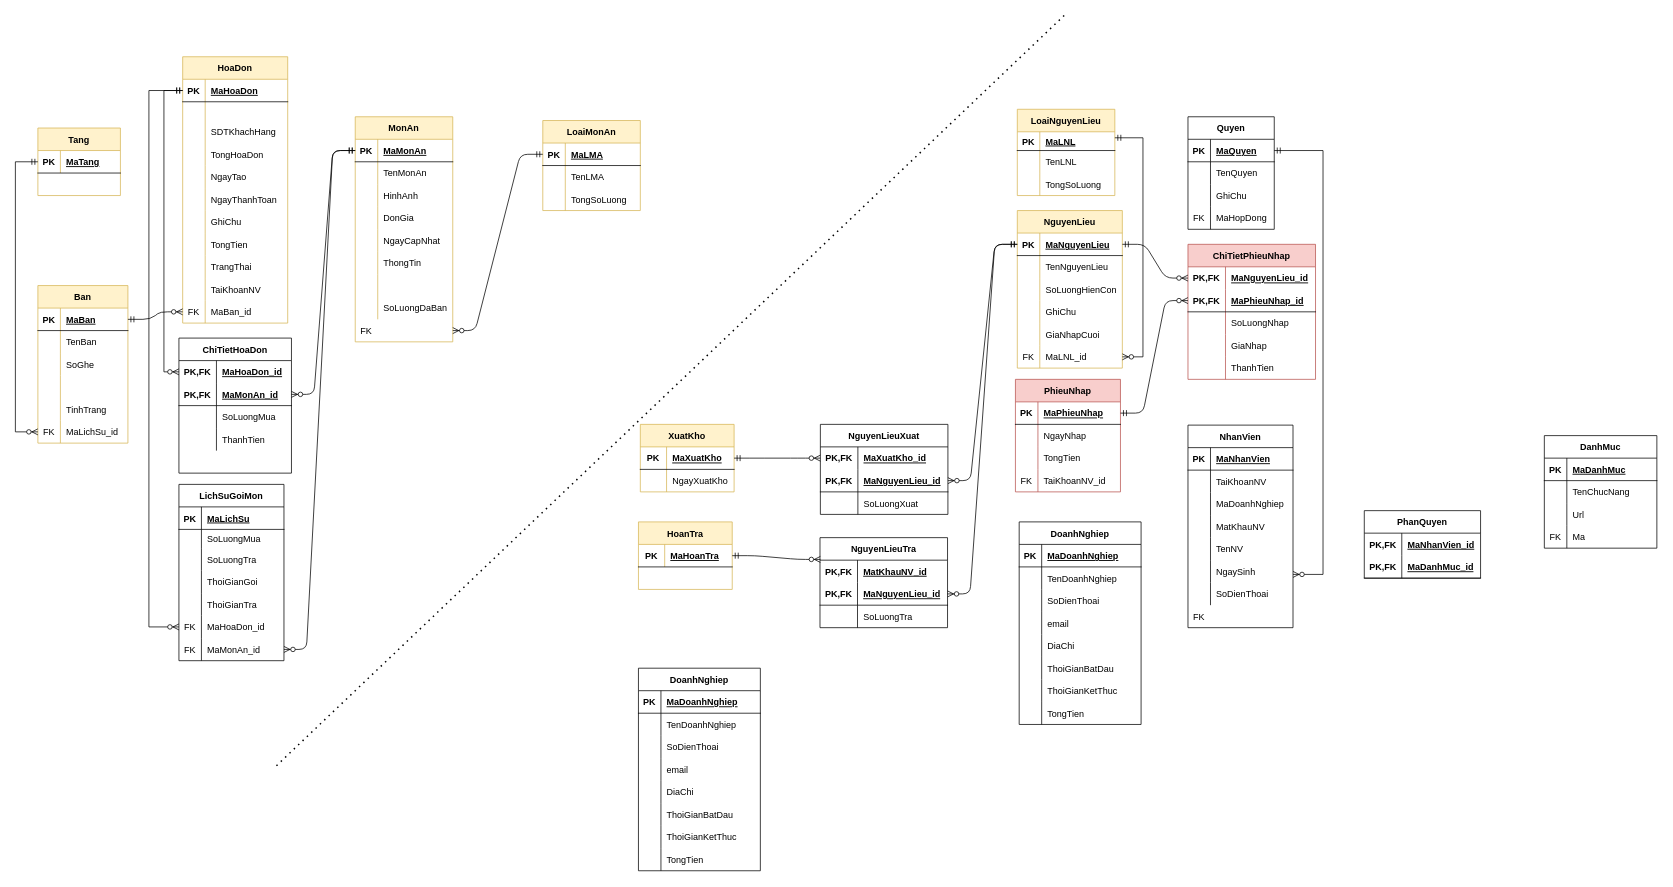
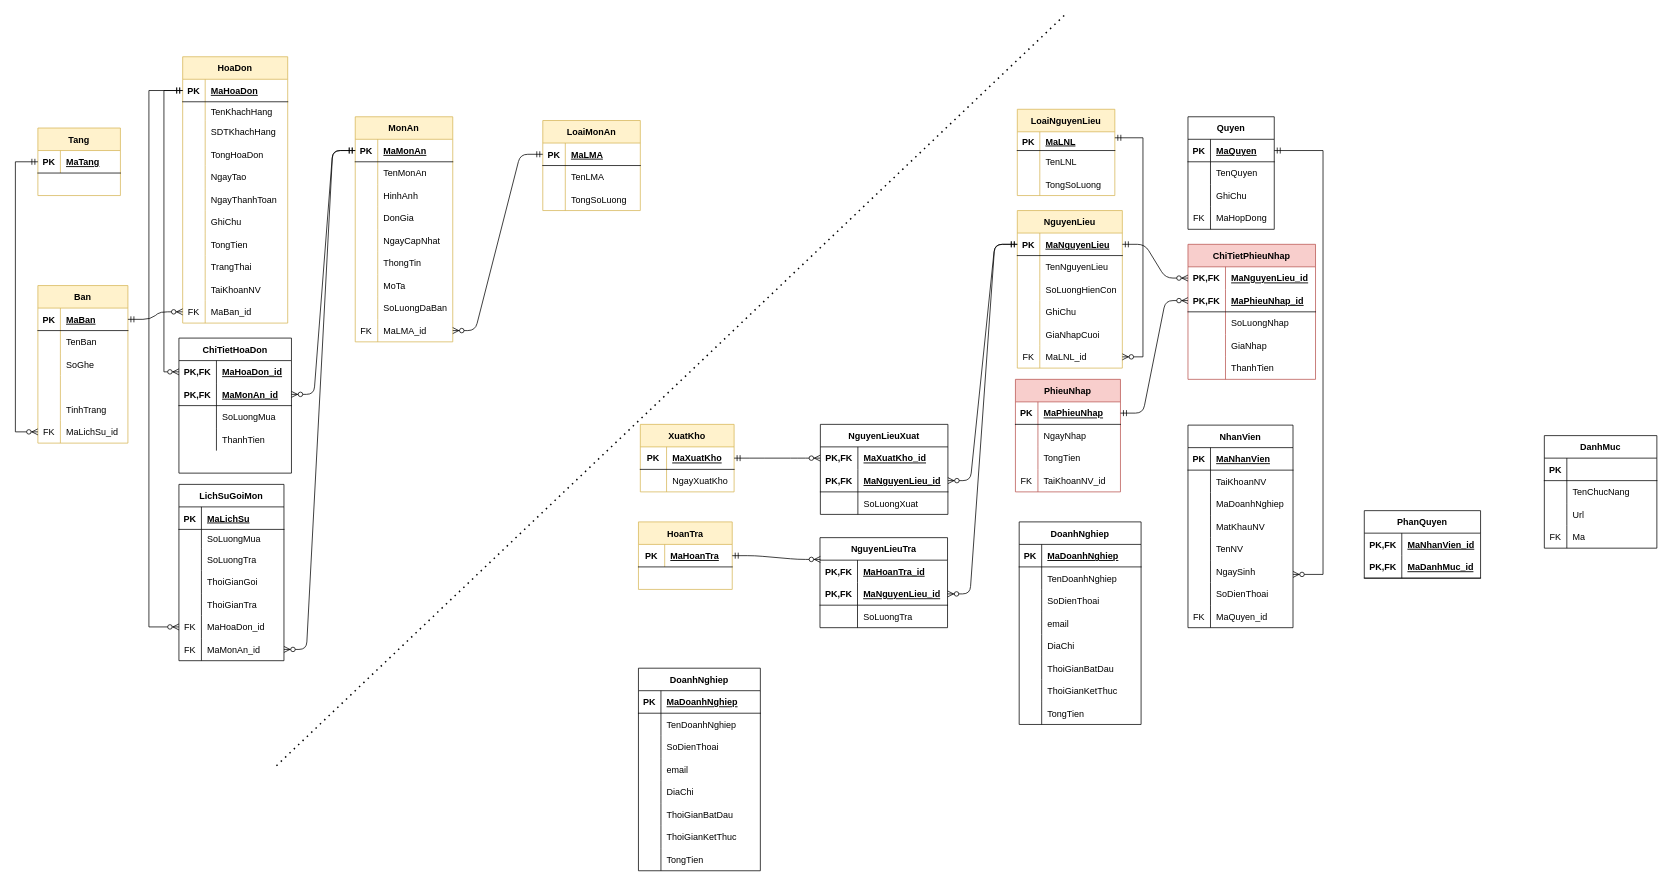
node "TenKhachHang": added
node "MoTa": added
node "MaLMA_id": added
node "MaDanhMuc": removed
node "MatKhauNV_id": label "MatKhauNV_id" -> "MaHoanTra_id"
node "MaQuyen_id": added
